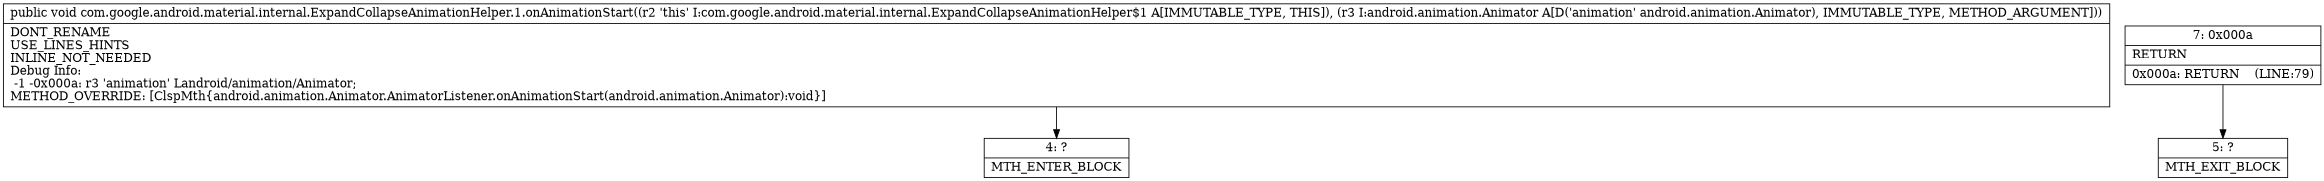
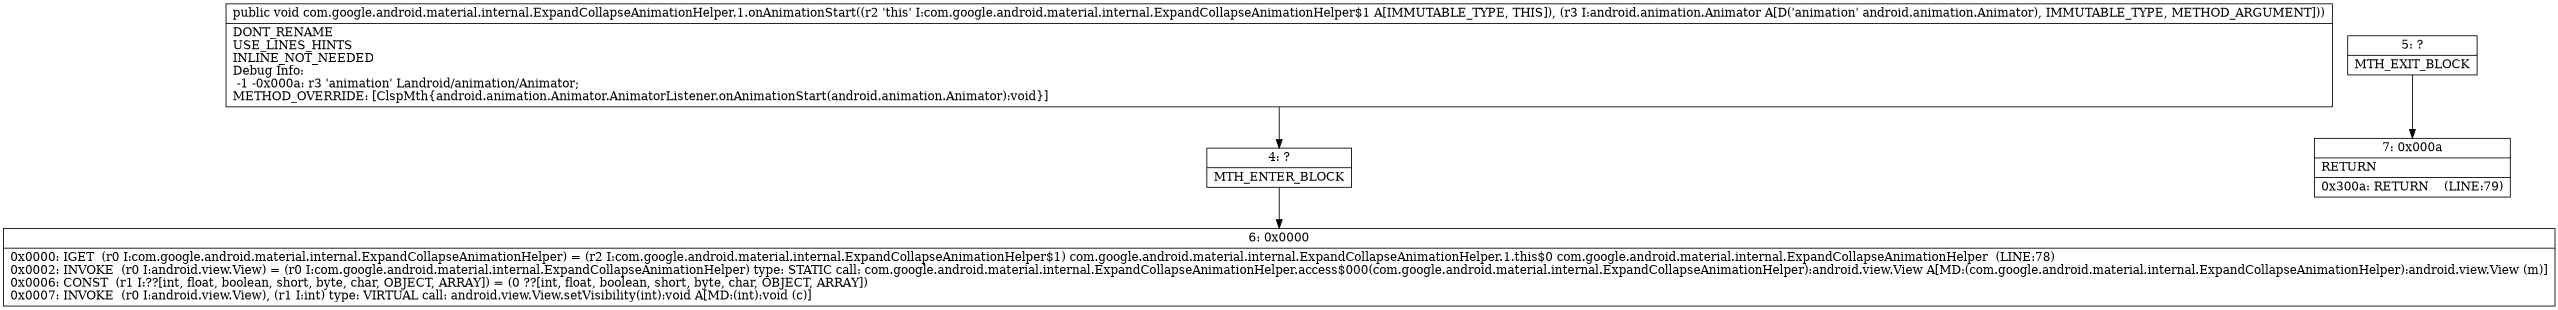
node "7: 0x000a": text "0x000a: RETURN    (LINE:79)" -> "0x300a: RETURN    (LINE:79)"
edge "7: 0x000a" -> "5: ?": reversed
node "6: 0x0000": added
